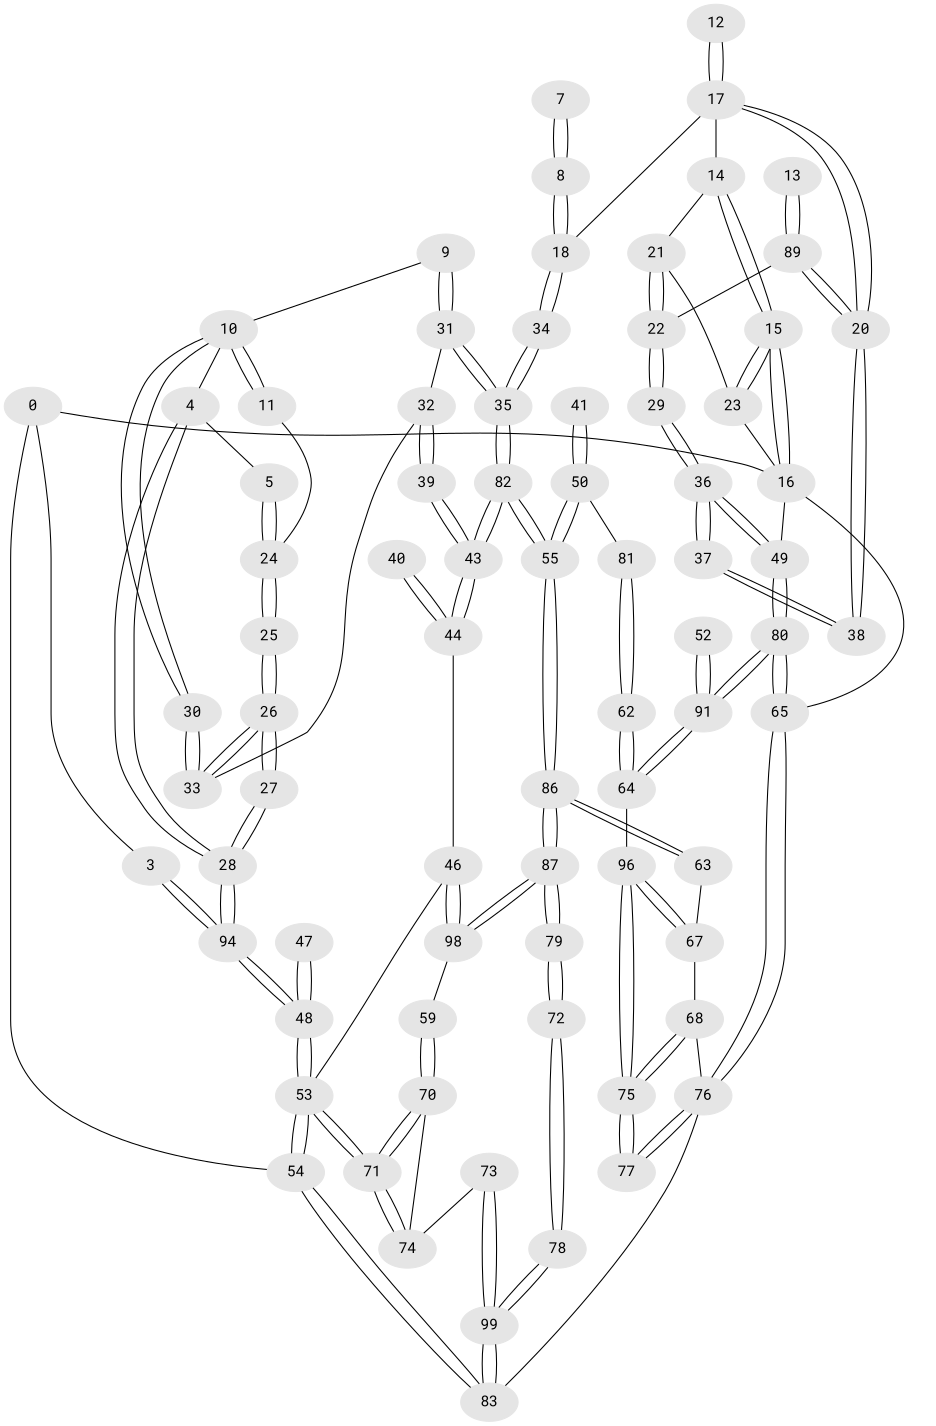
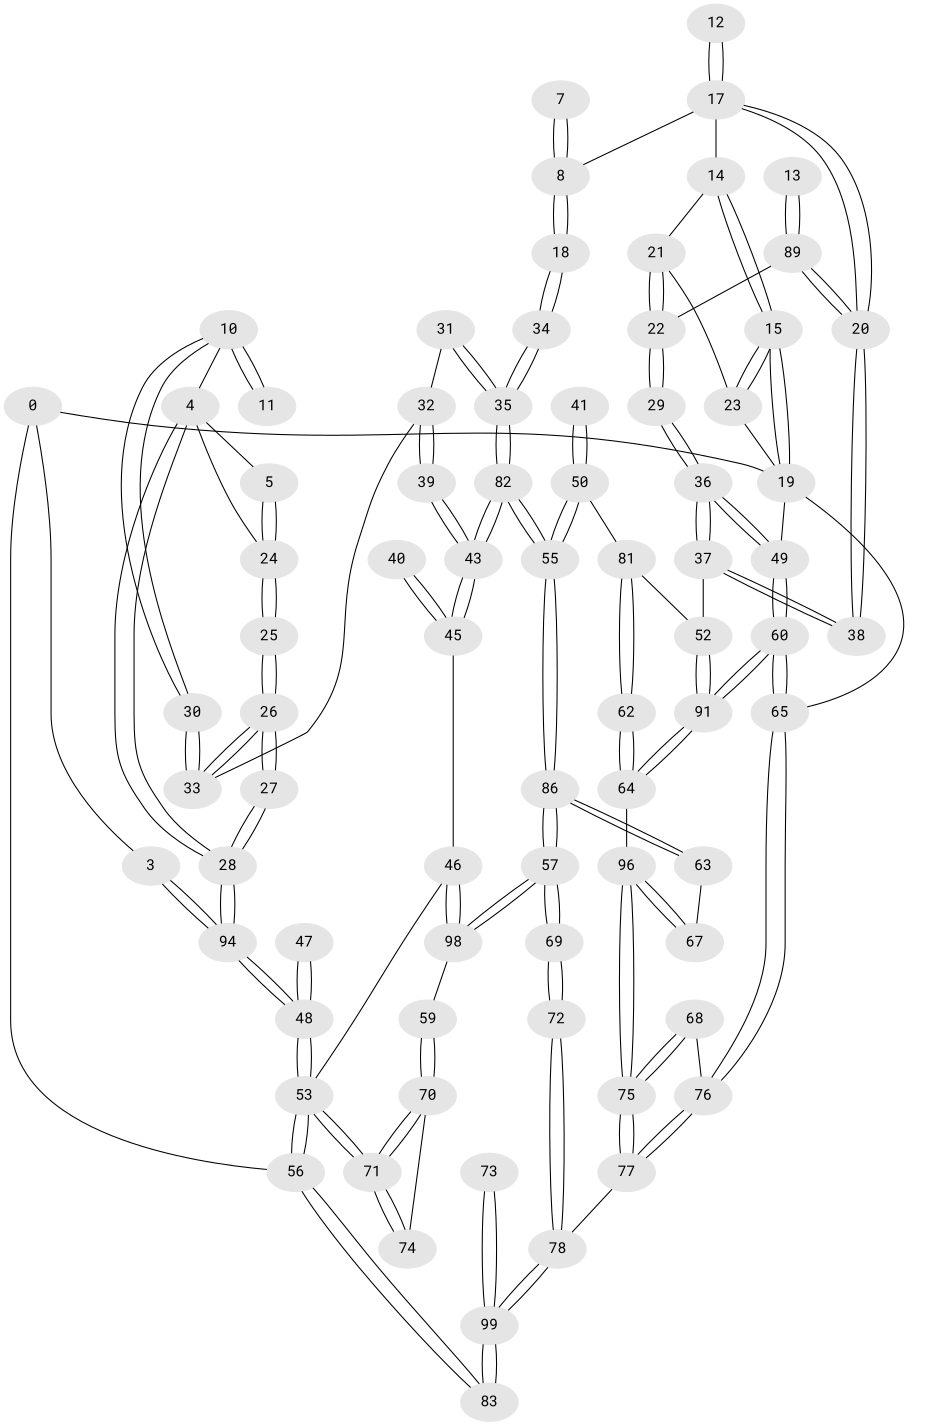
edge "17" -- "18": now "17" -- "8"
node "9": removed
edge "11" -- "24": now "4" -- "24"
node "16": label "16" -> "19"
edge "81" -- "52": added
edge "37" -- "52": added
node "44": label "44" -> "45"
node "80": label "80" -> "60"
node "87": label "87" -> "57"
node "79": label "79" -> "69"
edge "67" -- "68": removed
node "54": label "54" -> "56"
edge "73" -- "74": removed
edge "77" -- "78": added
edge "76" -- "83": removed
